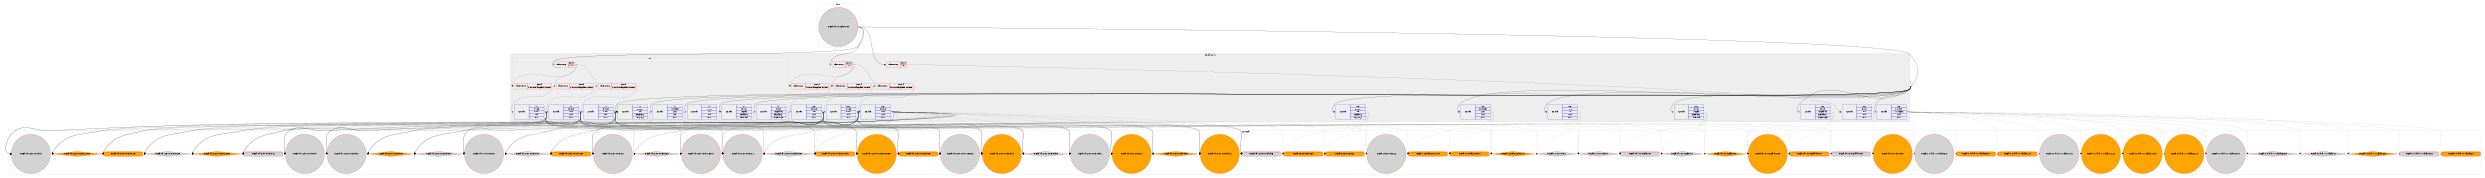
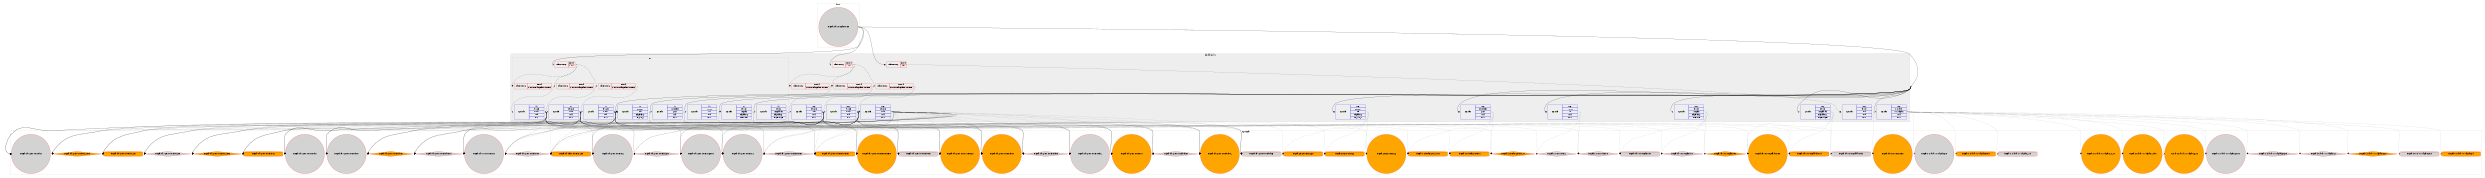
node "portage://dev-lang/python-3.10.15": fillcolor lightgrey -> orange
node "portage://dev-lang/python-3.12.4_p3": label "portage://dev-lang/python-3.12.4_p3" -> "portage://dev-test/python-3.12.4_p3"
node "portage://dev-lang/python-3.13.0_rc2": fillcolor orange -> lightgrey
node "portage://dev-lang/python-2.7.18_p16-r2": fillcolor lightgrey -> orange
node "portage://dev-lang/python-3.9.19_p3": fillcolor orange -> lightgrey
node "portage://app-arch/zstd-1.5.5": fillcolor lightgrey -> orange
node "portage://sys-kernel/linux-headers-4.4-r1": fillcolor orange -> lightgrey
node "portage://sys-kernel/linux-headers-4.9-r1": removed
node "portage://sys-kernel/linux-headers-5.4-r2": label "portage://sys-kernel/linux-headers-5.4-r2" -> "positive://sys-kernel/linux-headers-5.4-r2"
node "portage://sys-kernel/linux-headers-6.8-r1": label "portage://sys-kernel/linux-headers-6.8-r1" -> "portage://sys-zlib/linux-headers-6.8-r1"
